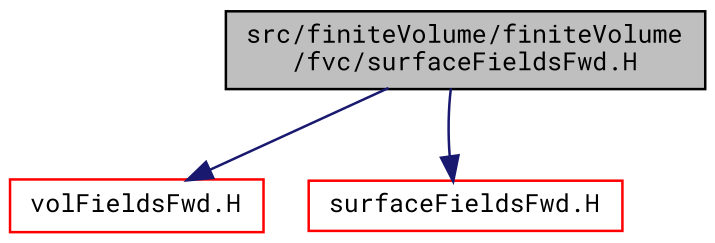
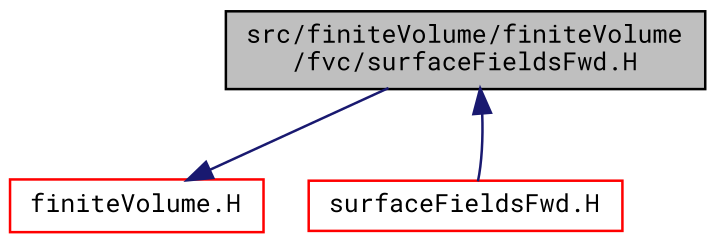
edge "src/finiteVolume/finiteVolume /fvc/surfaceFieldsFwd.H" -> "surfaceFieldsFwd.H": reversed
node "volFieldsFwd.H": label "volFieldsFwd.H" -> "finiteVolume.H"
